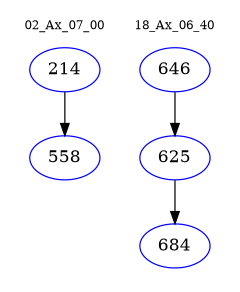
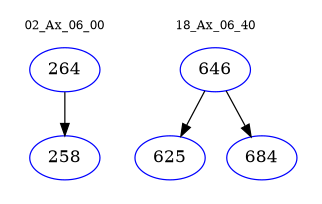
cluster "02_Ax_07_00": label "02_Ax_07_00" -> "02_Ax_06_00"
node "214": label "214" -> "264"
node "558": label "558" -> "258"
edge "625" -> "684": now "646" -> "684"
